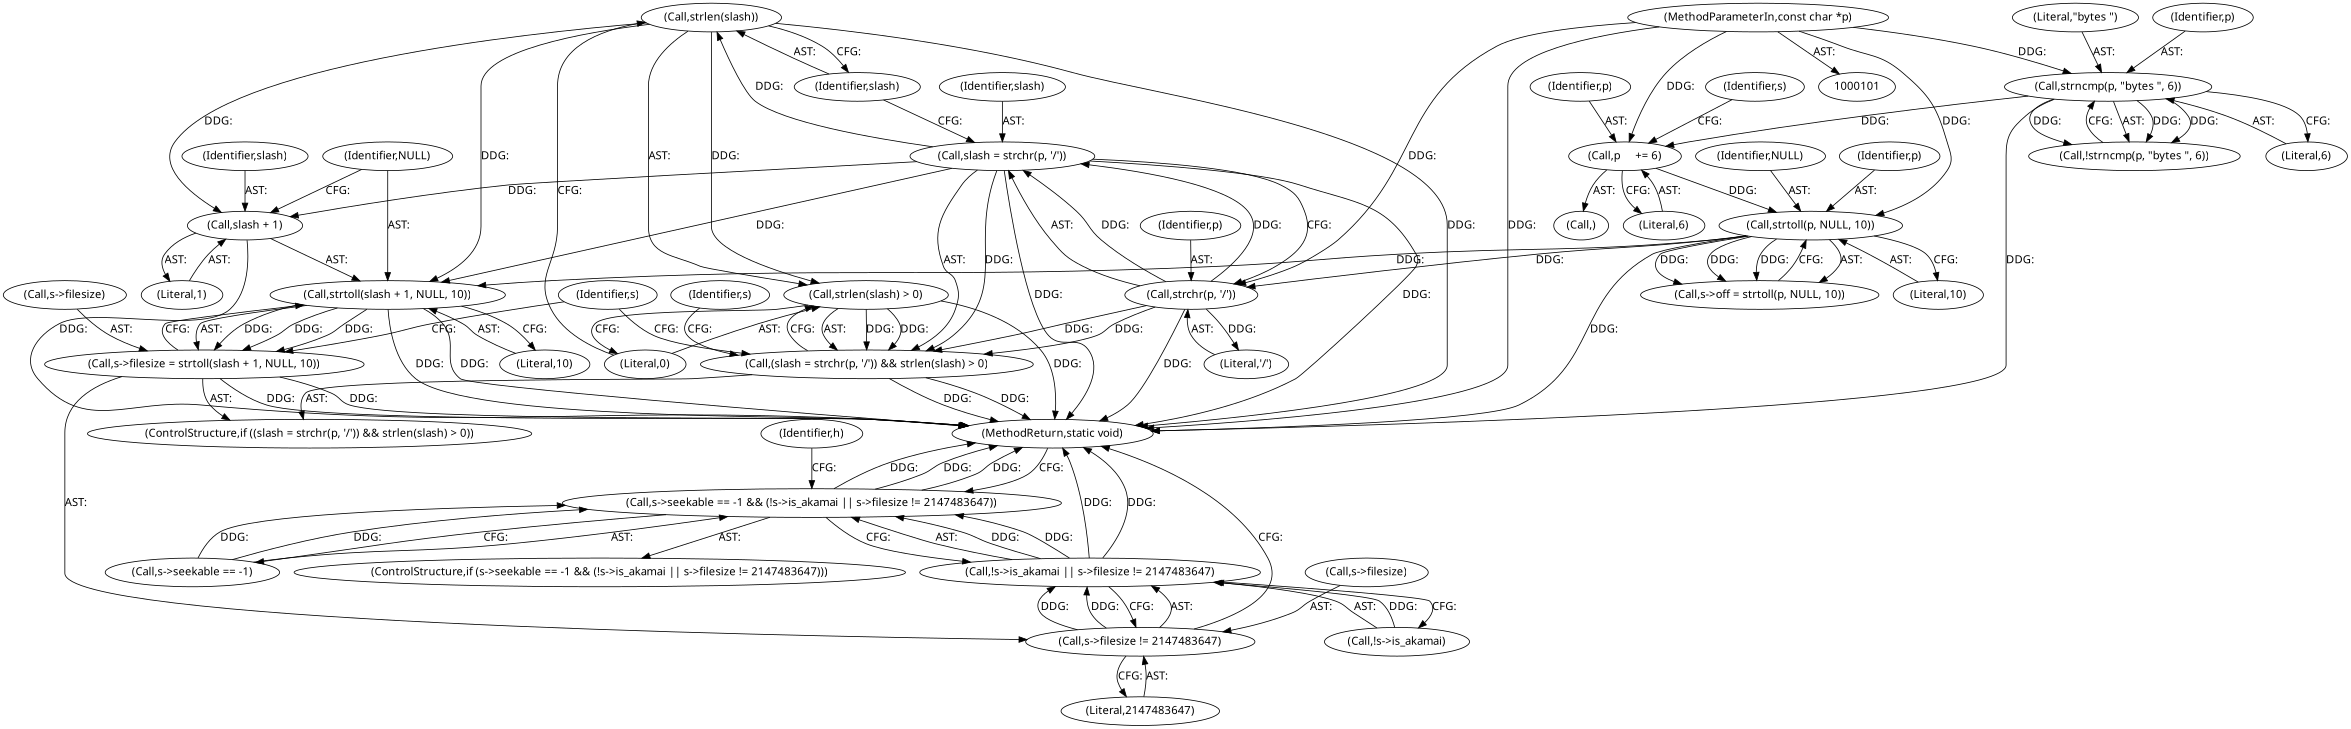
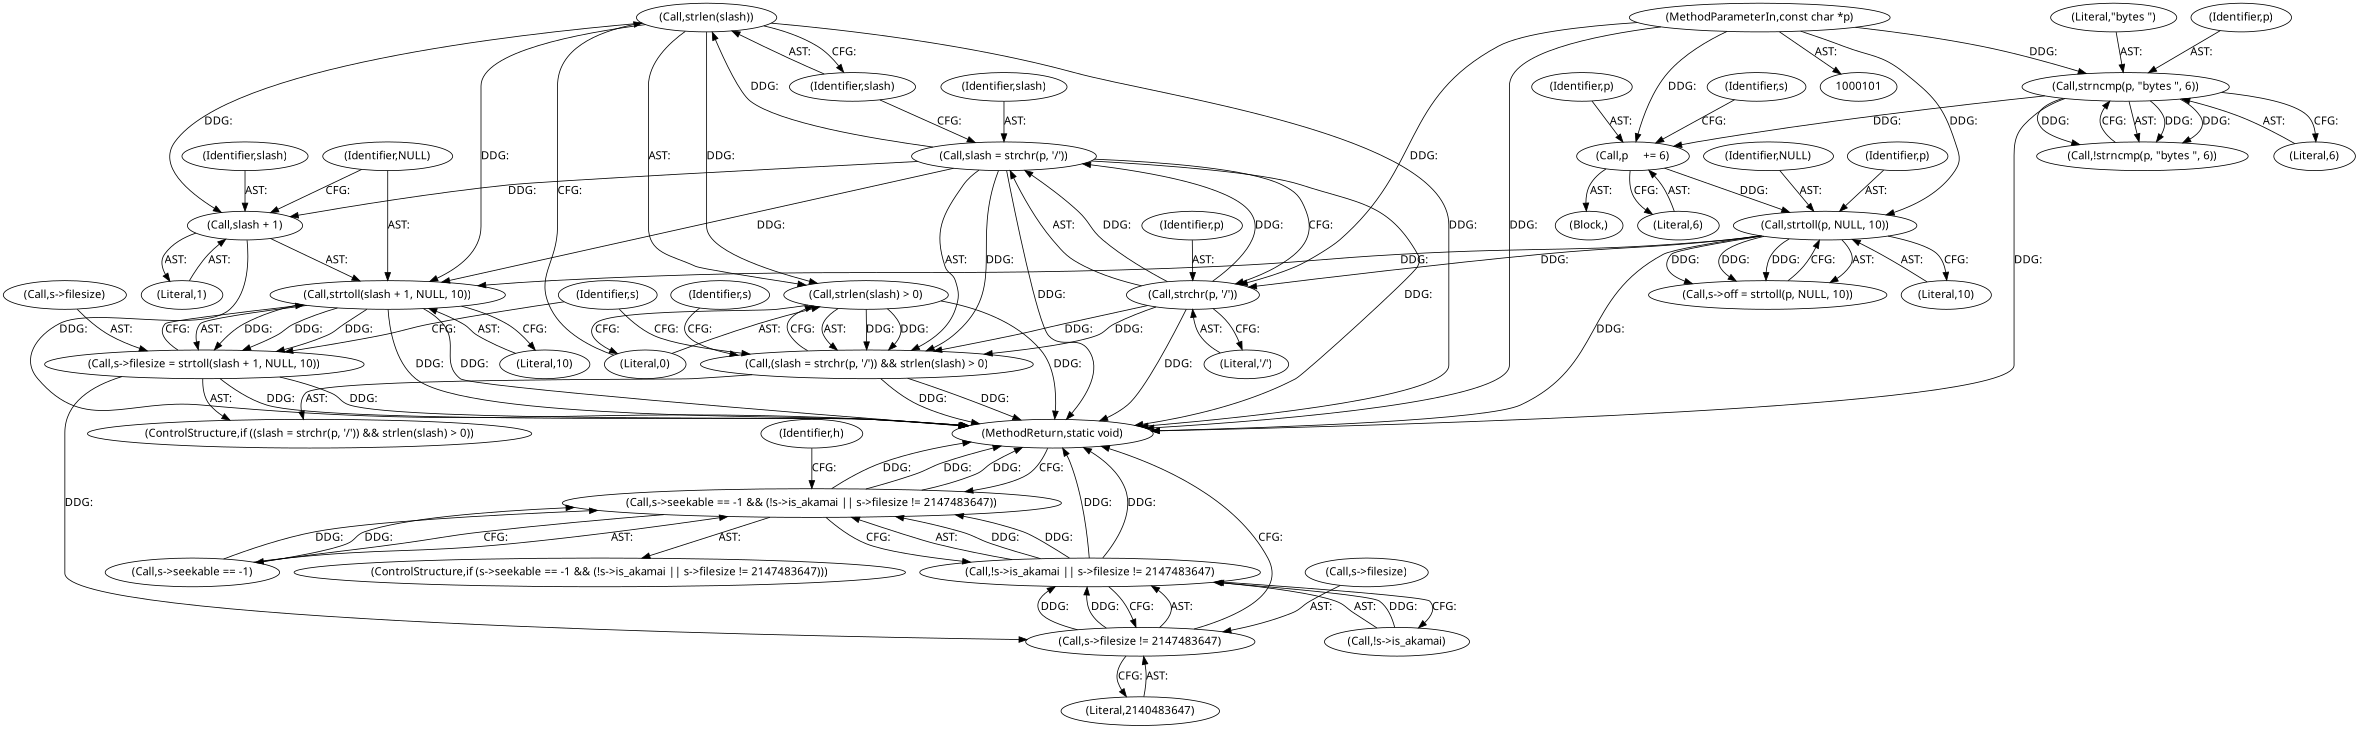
node "(Call,)": label "(Call,)" -> "(Block,)"
edge "(Call,strchr(p, '/'))" -> "(Literal,'/')": label "DDG: " -> "CFG: "
edge "(Call,s->filesize = strtoll(slash + 1, NULL, 10))" -> "(Call,s->filesize != 2147483647)": label "AST: " -> "DDG: "
node "(Literal,2147483647)": label "(Literal,2147483647)" -> "(Literal,2140483647)"
